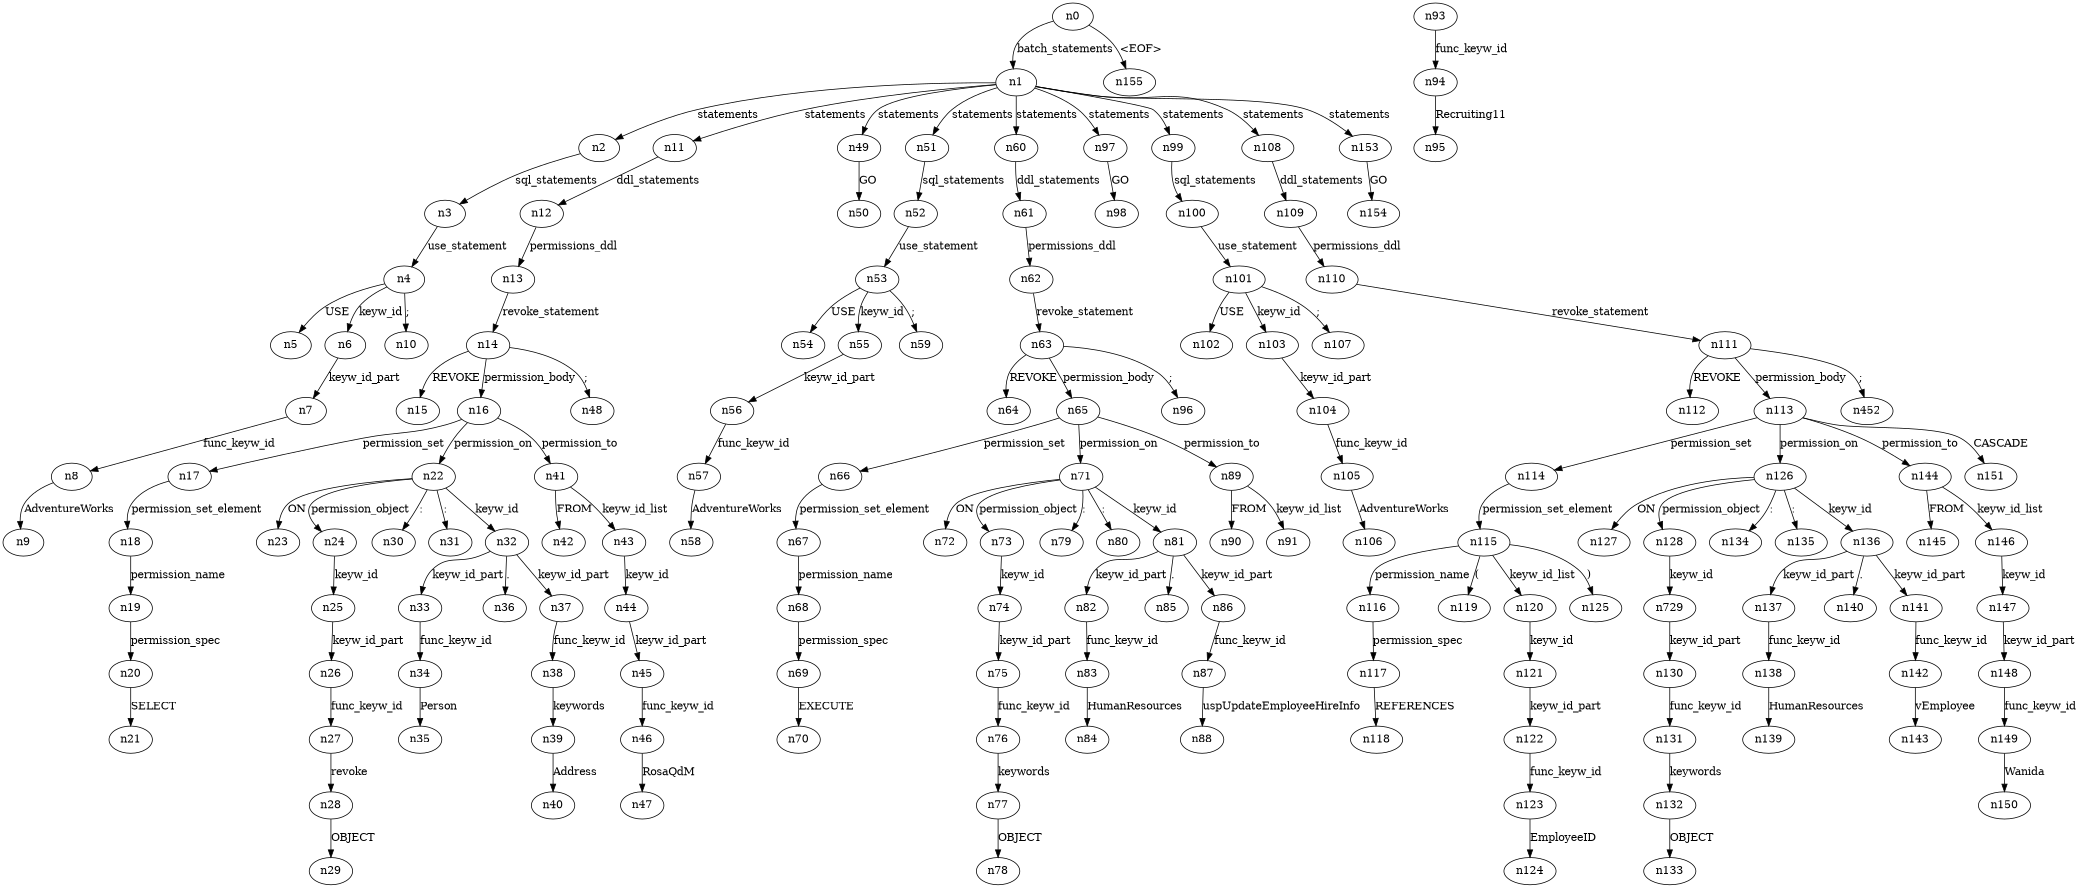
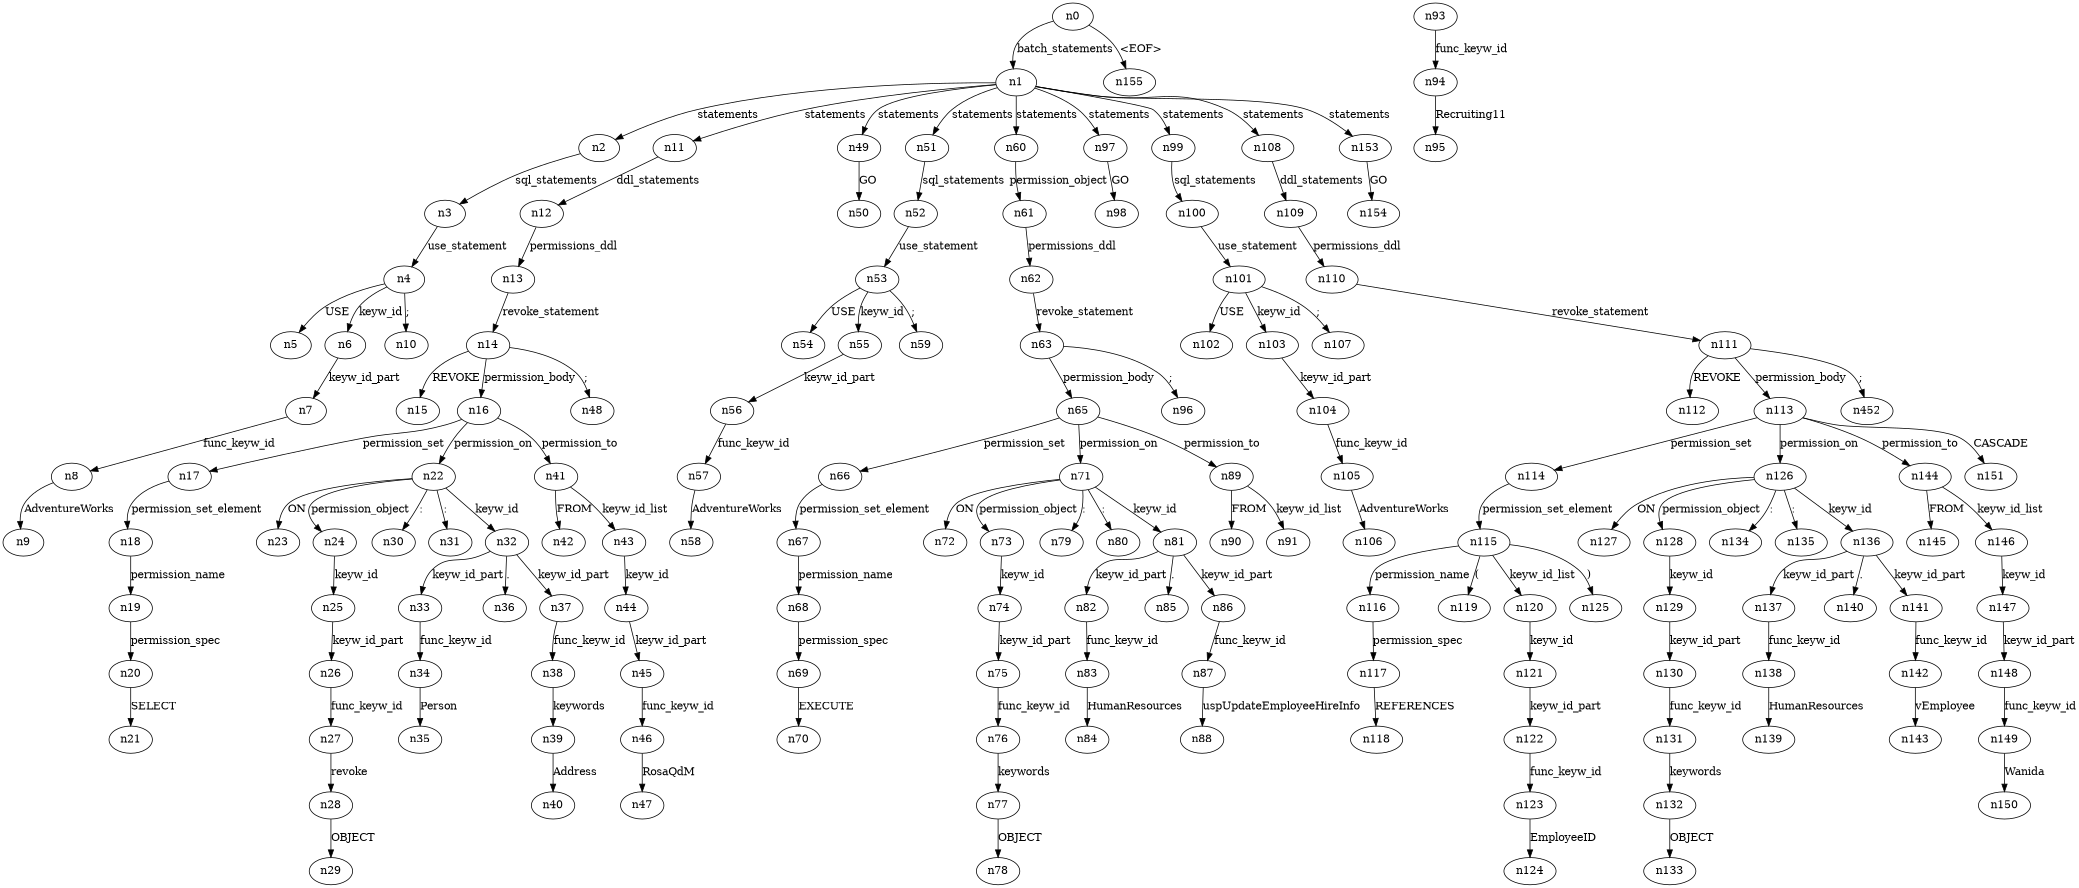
edge "n60" -> "n61": label "ddl_statements" -> "permission_object"
node "n64": removed
node "n729": label "n729" -> "n129"
